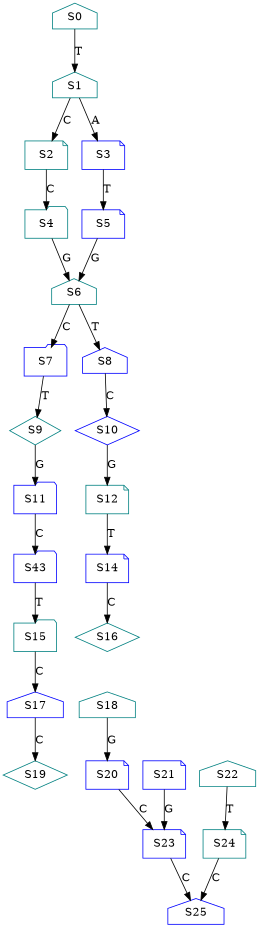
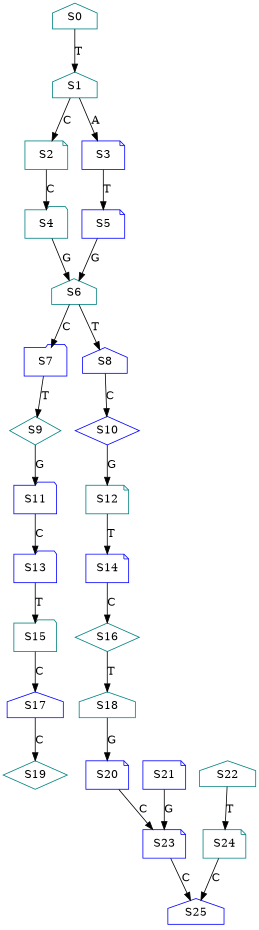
node "S43": label "S43" -> "S13"
edge "S16" -> "S18": added, label "T"
